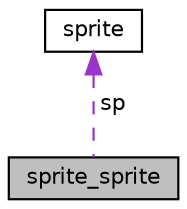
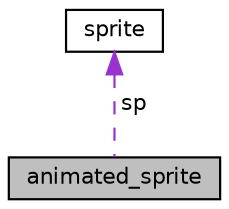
node "sprite_sprite": label "sprite_sprite" -> "animated_sprite"
